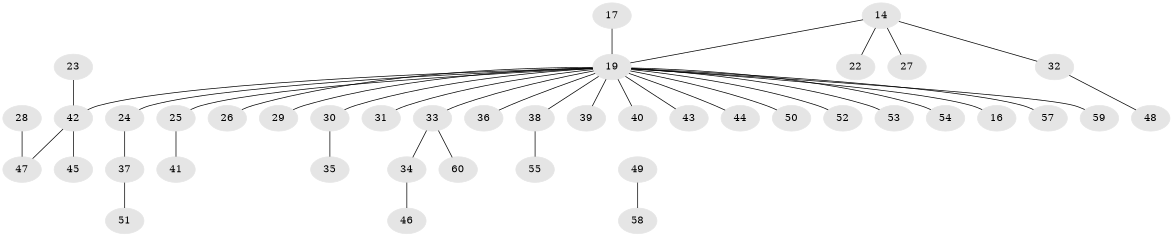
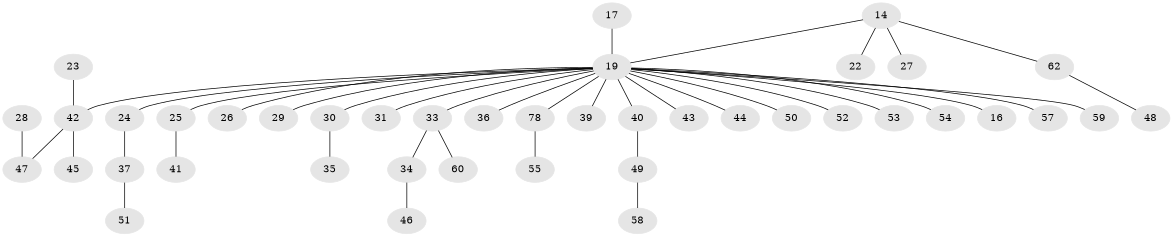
node "32": label "32" -> "62"
node "38": label "38" -> "78"
edge "40" -- "49": added
